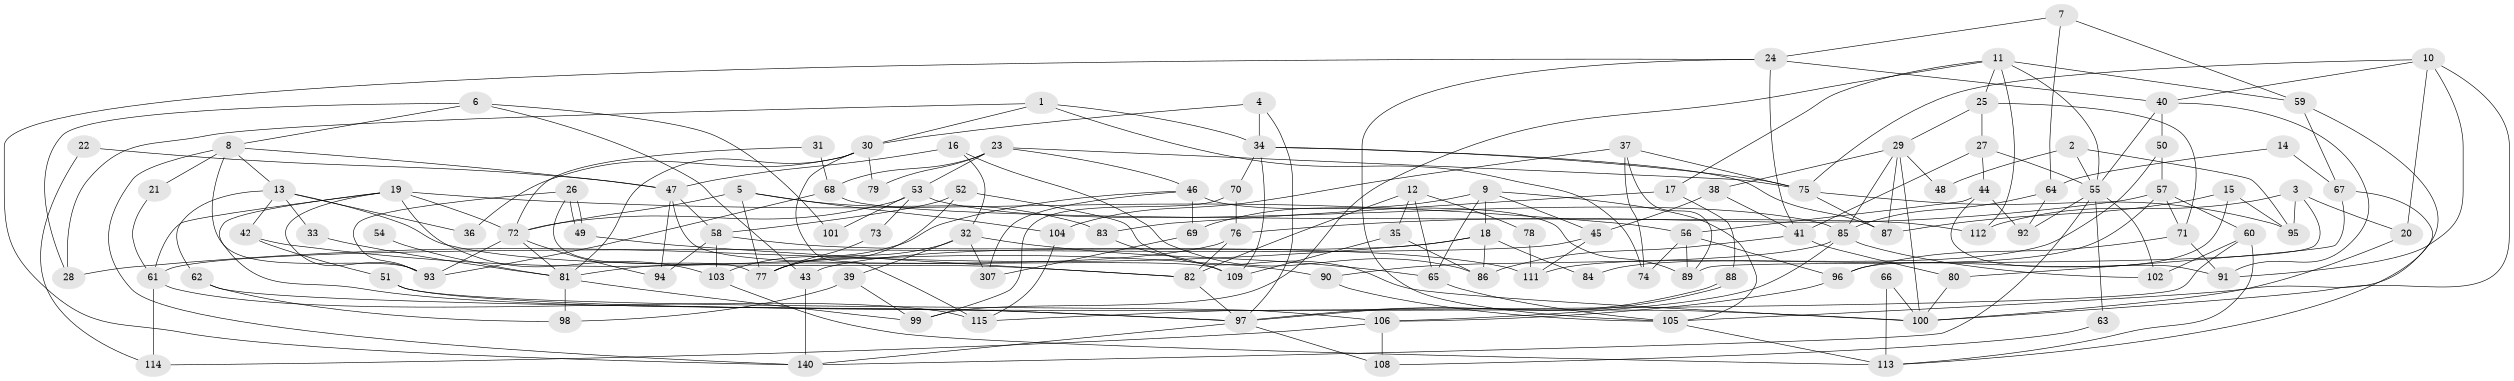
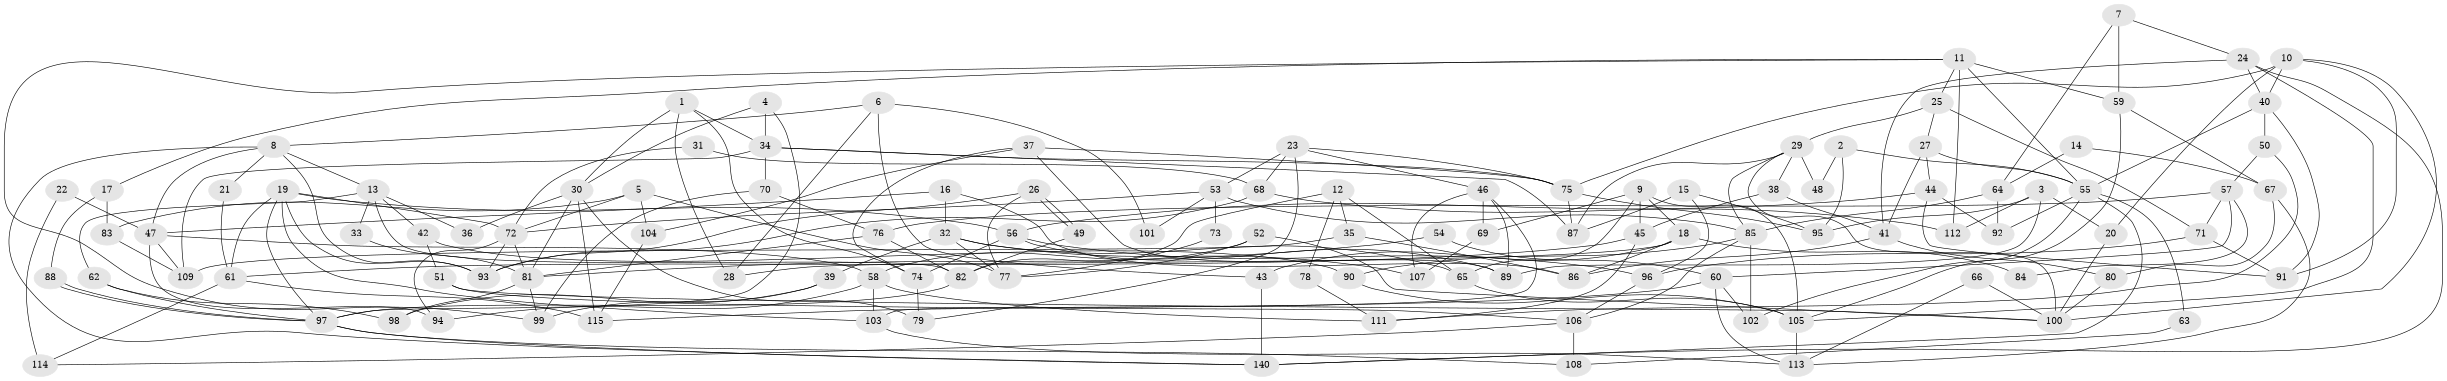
edge "54" -- "60": added
node "307": label "307" -> "107"
edge "74" -- "79": added
